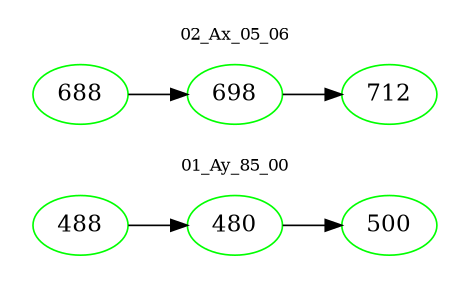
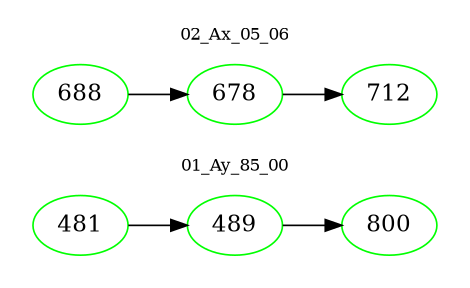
node "698": label "698" -> "678"
node "488": label "488" -> "481"
node "480": label "480" -> "489"
node "500": label "500" -> "800"
